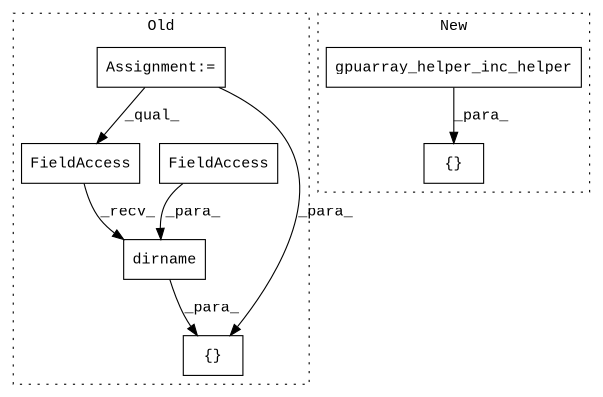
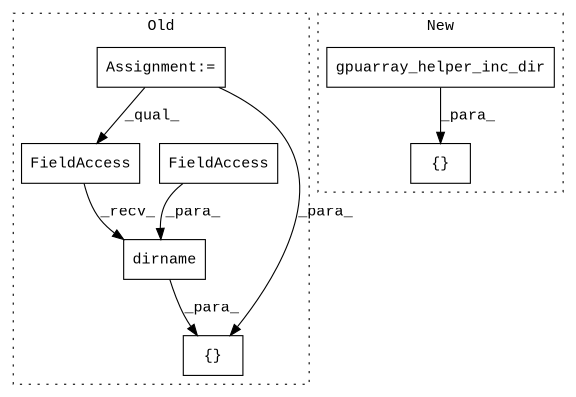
node "gpuarray_helper_inc_helper": label "gpuarray_helper_inc_helper" -> "gpuarray_helper_inc_dir"
